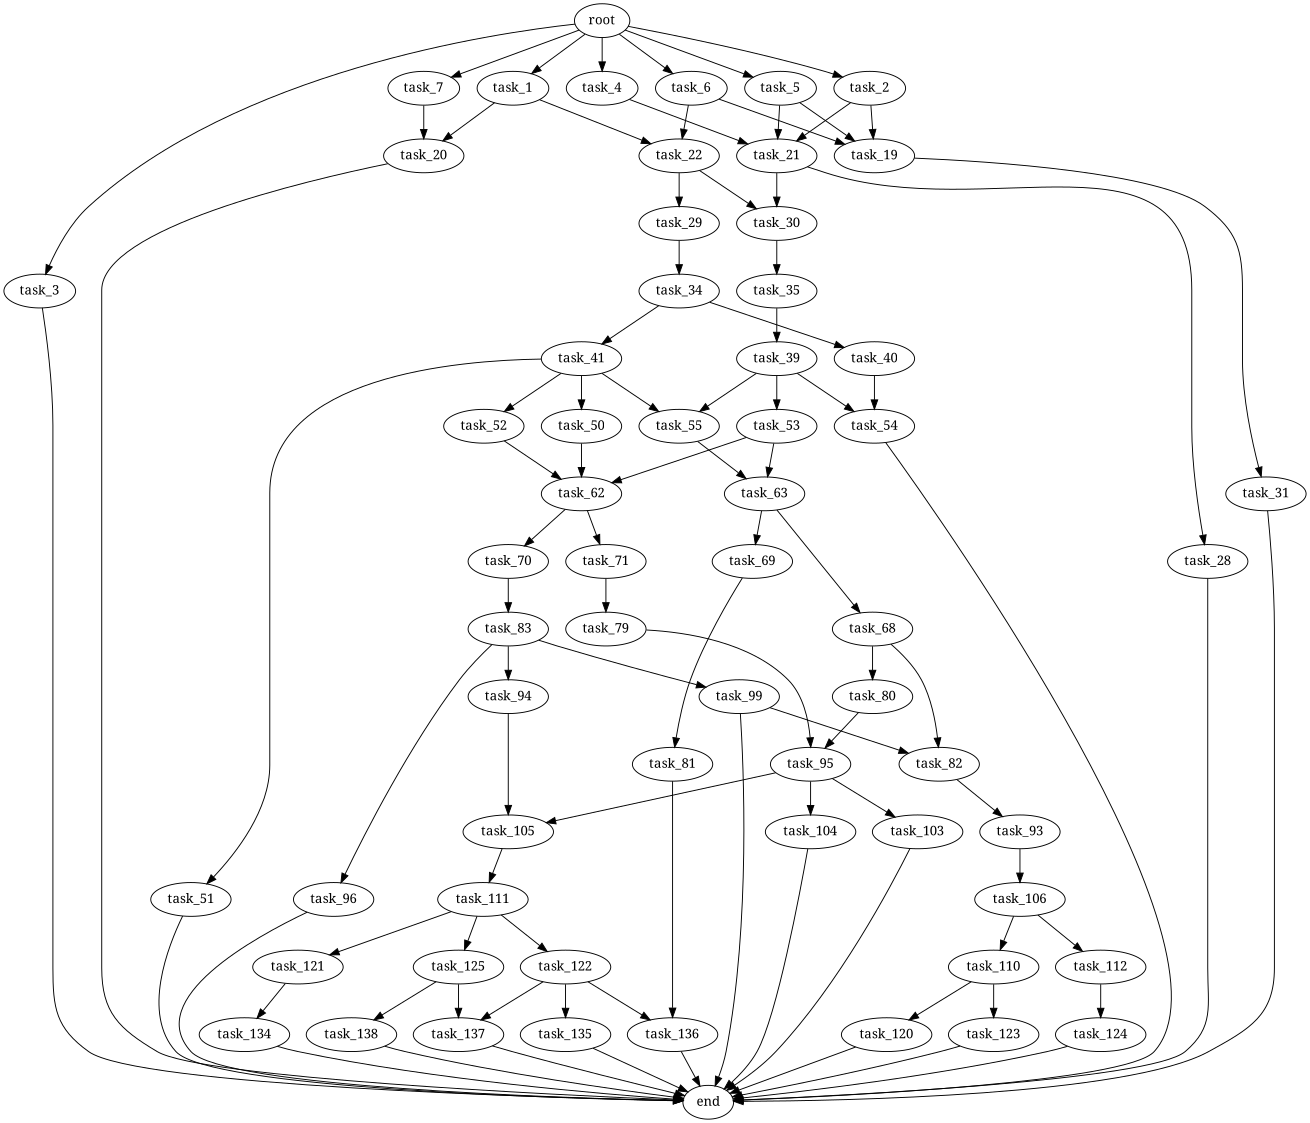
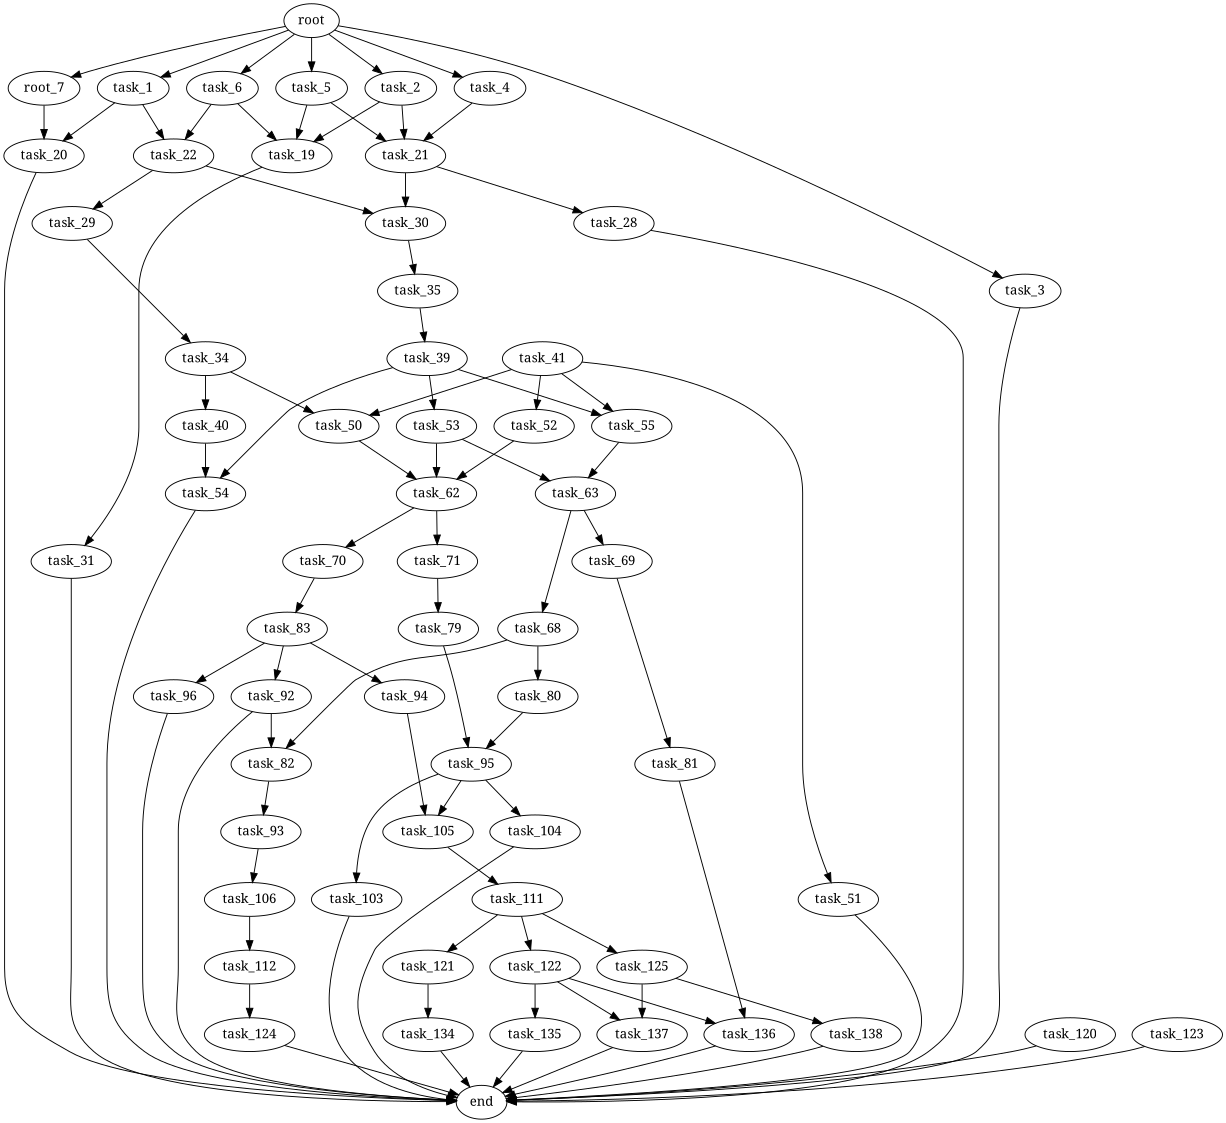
node "task_7": label "task_7" -> "root_7"
edge "task_34" -> "task_41": now "task_34" -> "task_50"
node "task_99": label "task_99" -> "task_92"
node "task_110": removed
